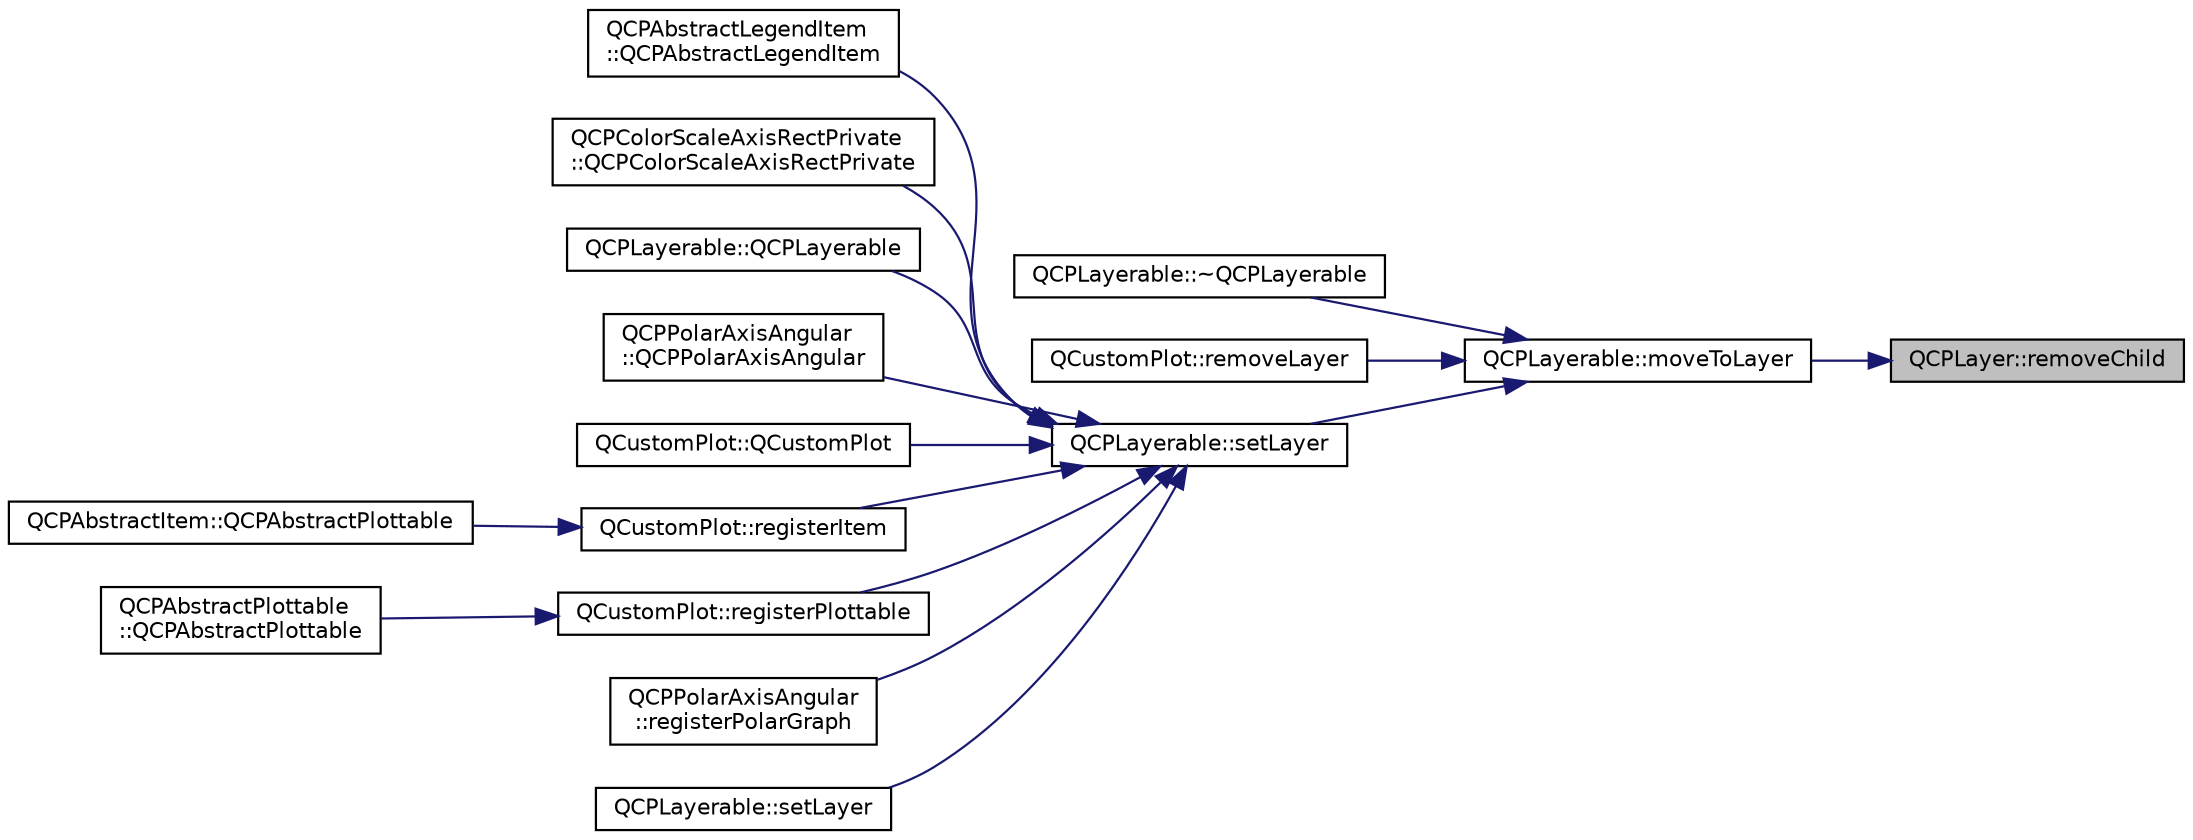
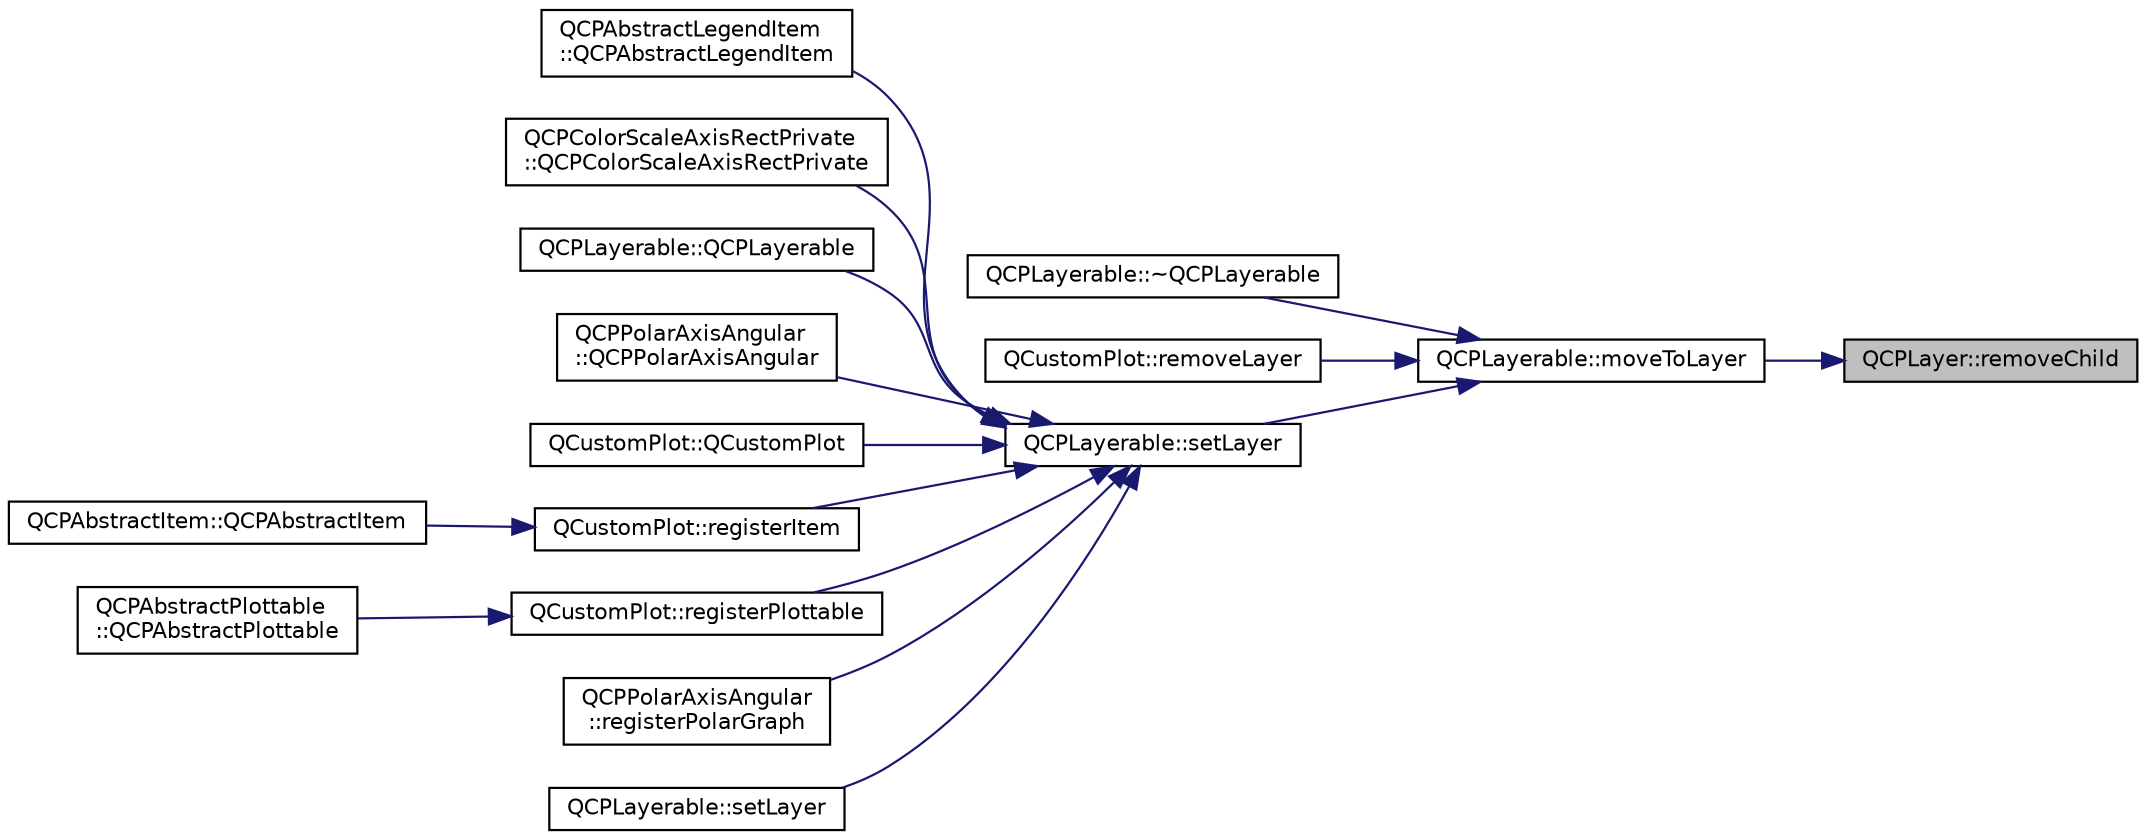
node "QCPAbstractItem::QCPAbstractPlottable": label "QCPAbstractItem::QCPAbstractPlottable" -> "QCPAbstractItem::QCPAbstractItem"
